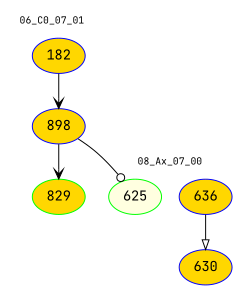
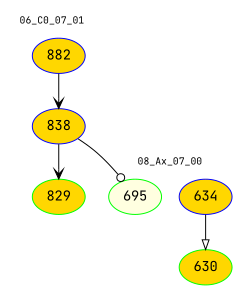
node "182": label "182" -> "882"
node "898": label "898" -> "838"
node "625": label "625" -> "695"
node "636": label "636" -> "634"
node "630": color blue -> green
